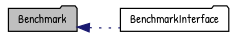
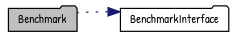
edge "BenchmarkInterface" -> "Benchmark": reversed
